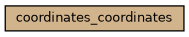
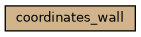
node "coordinates_coordinates": label "coordinates_coordinates" -> "coordinates_wall"
